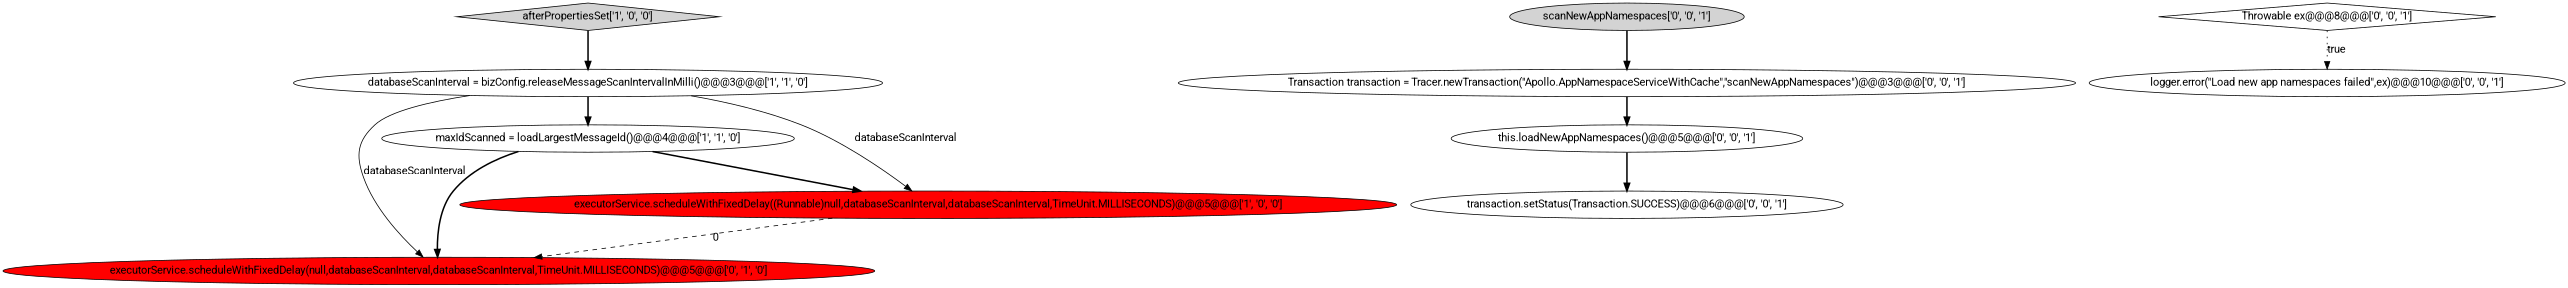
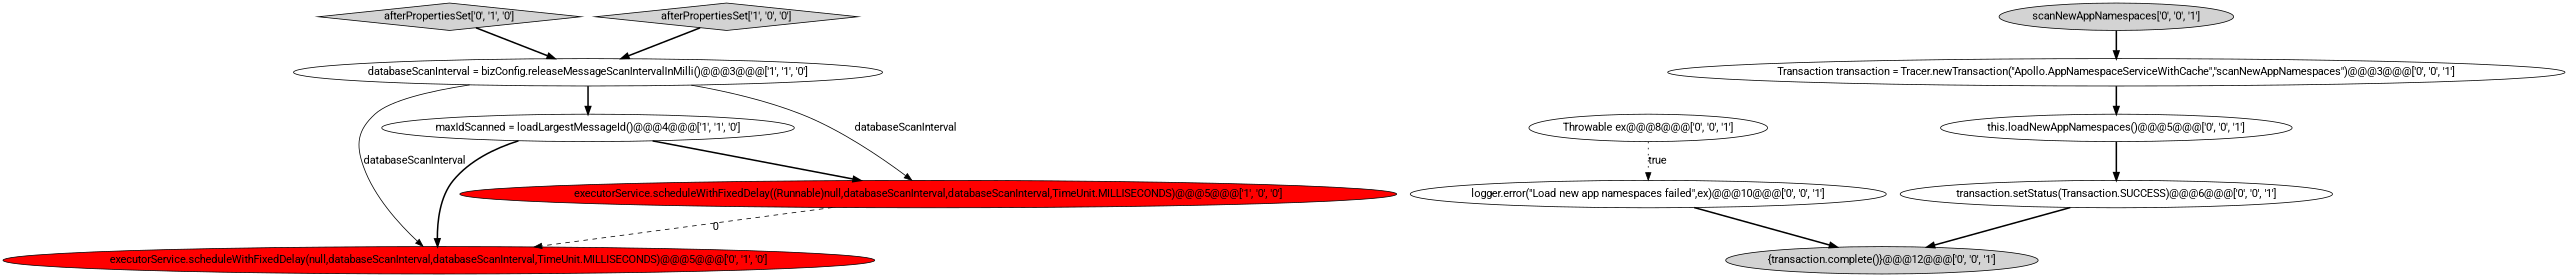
node "afterPropertiesSet['0', '1', '0']": added
node "Throwable ex@@@8@@@['0', '0', '1']": shape diamond -> ellipse
node "{transaction.complete()}@@@12@@@['0', '0', '1']": added
